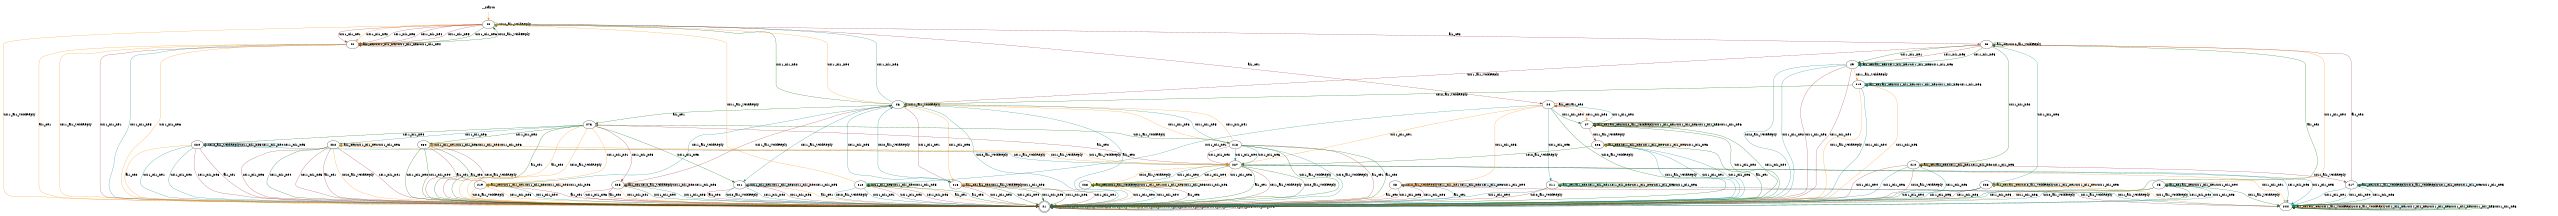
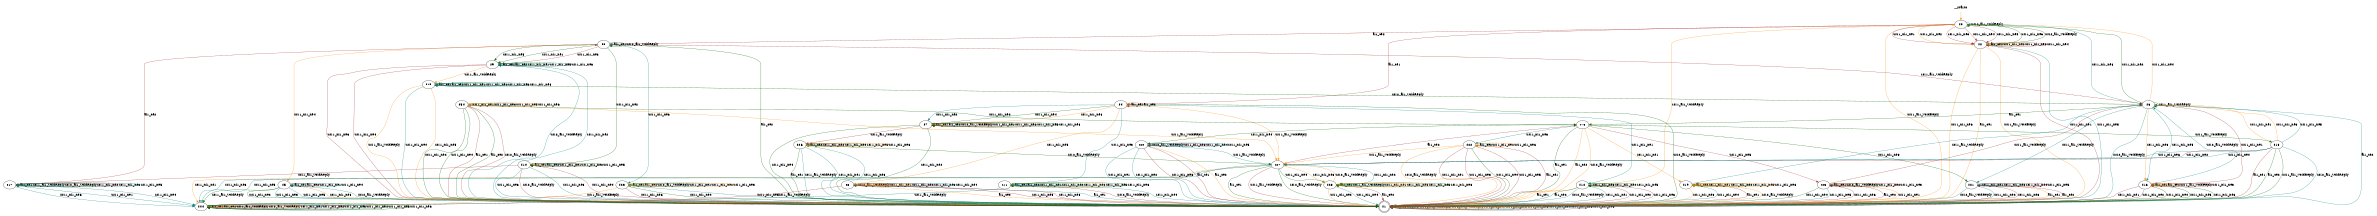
edge "s73" -> "s54": reversed
edge "s4" -> "s27": label "usr1_ni1_ne1" -> "usr1_ai1_VoidReply"
